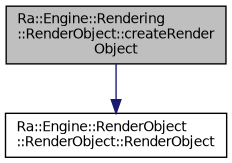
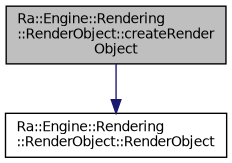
node "Ra::Engine::RenderObject ::RenderObject::RenderObject": label "Ra::Engine::RenderObject ::RenderObject::RenderObject" -> "Ra::Engine::Rendering ::RenderObject::RenderObject"
